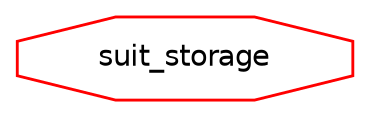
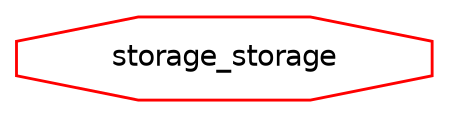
node "suit_storage": label "suit_storage" -> "storage_storage"
